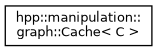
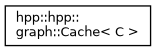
node "hpp::manipulation:: graph::Cache< C >": label "hpp::manipulation:: graph::Cache< C >" -> "hpp::hpp:: graph::Cache< C >"
